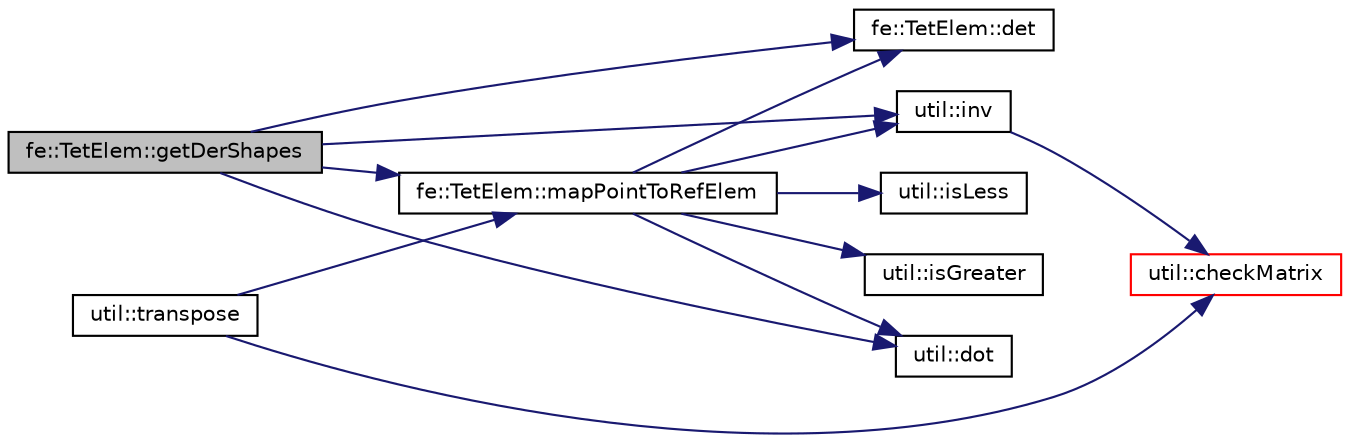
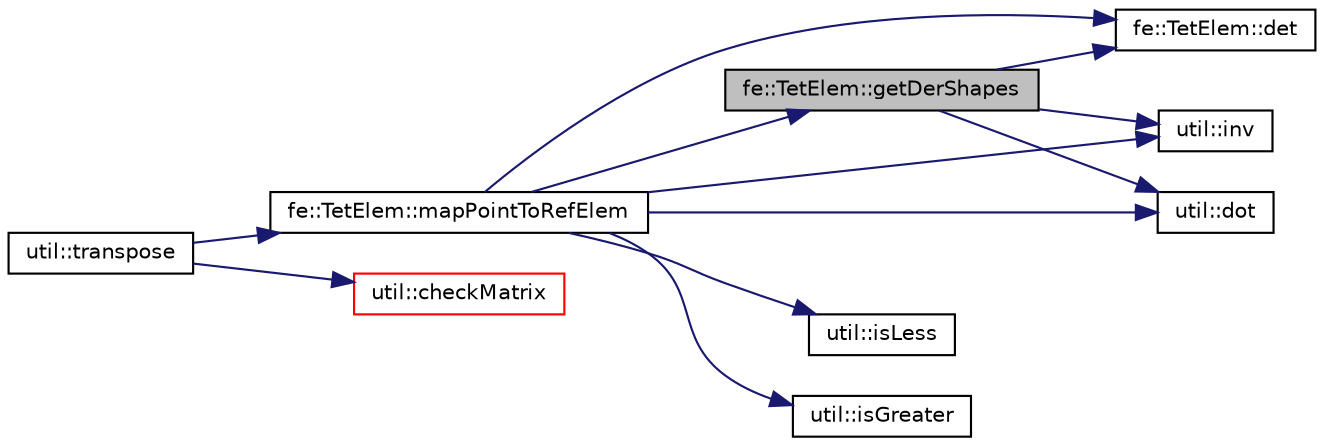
edge "fe::TetElem::getDerShapes" -> "fe::TetElem::mapPointToRefElem": reversed
edge "util::inv" -> "util::checkMatrix": removed
